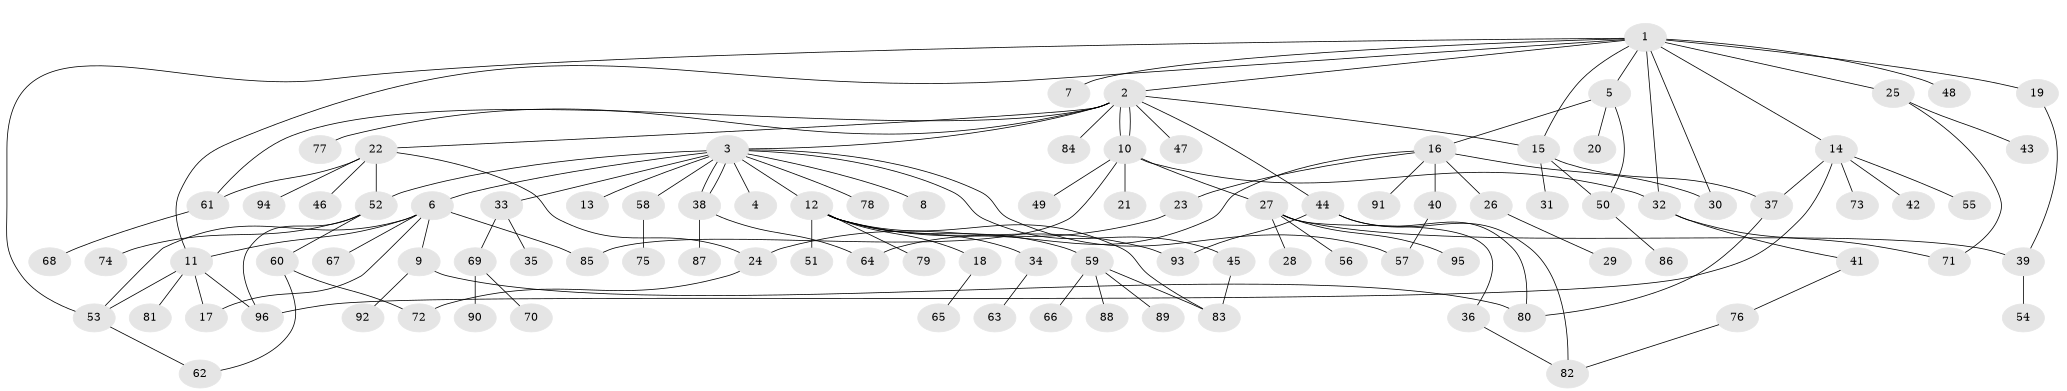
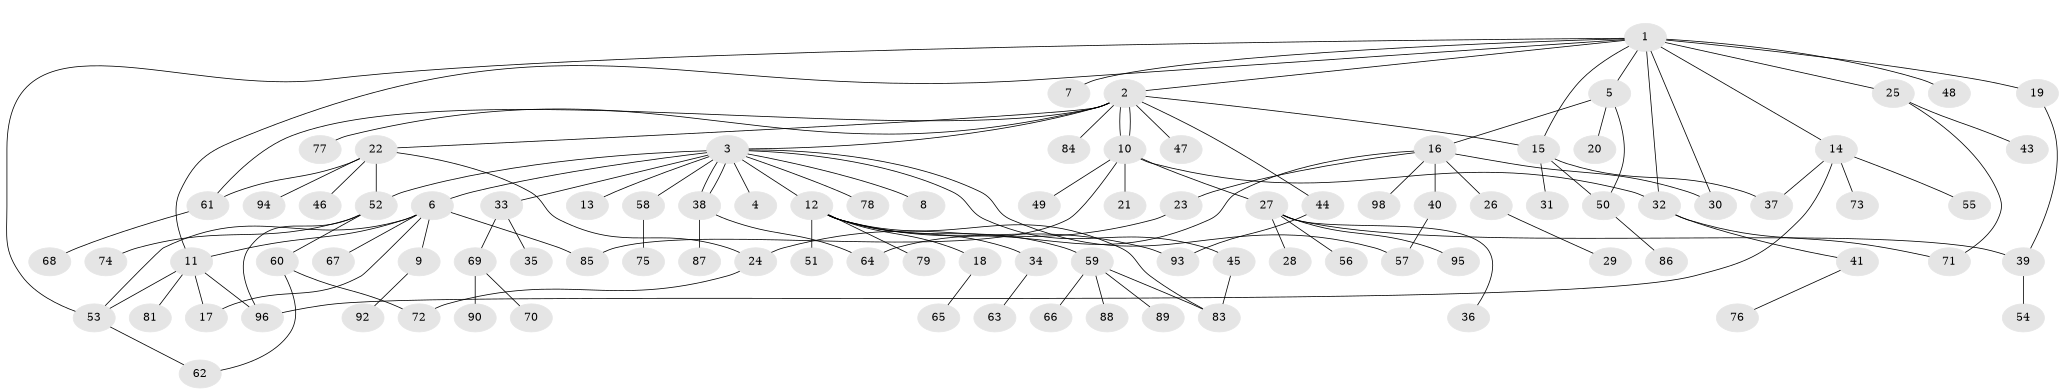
node "91": label "91" -> "98"
node "42": removed
node "80": removed
node "82": removed
